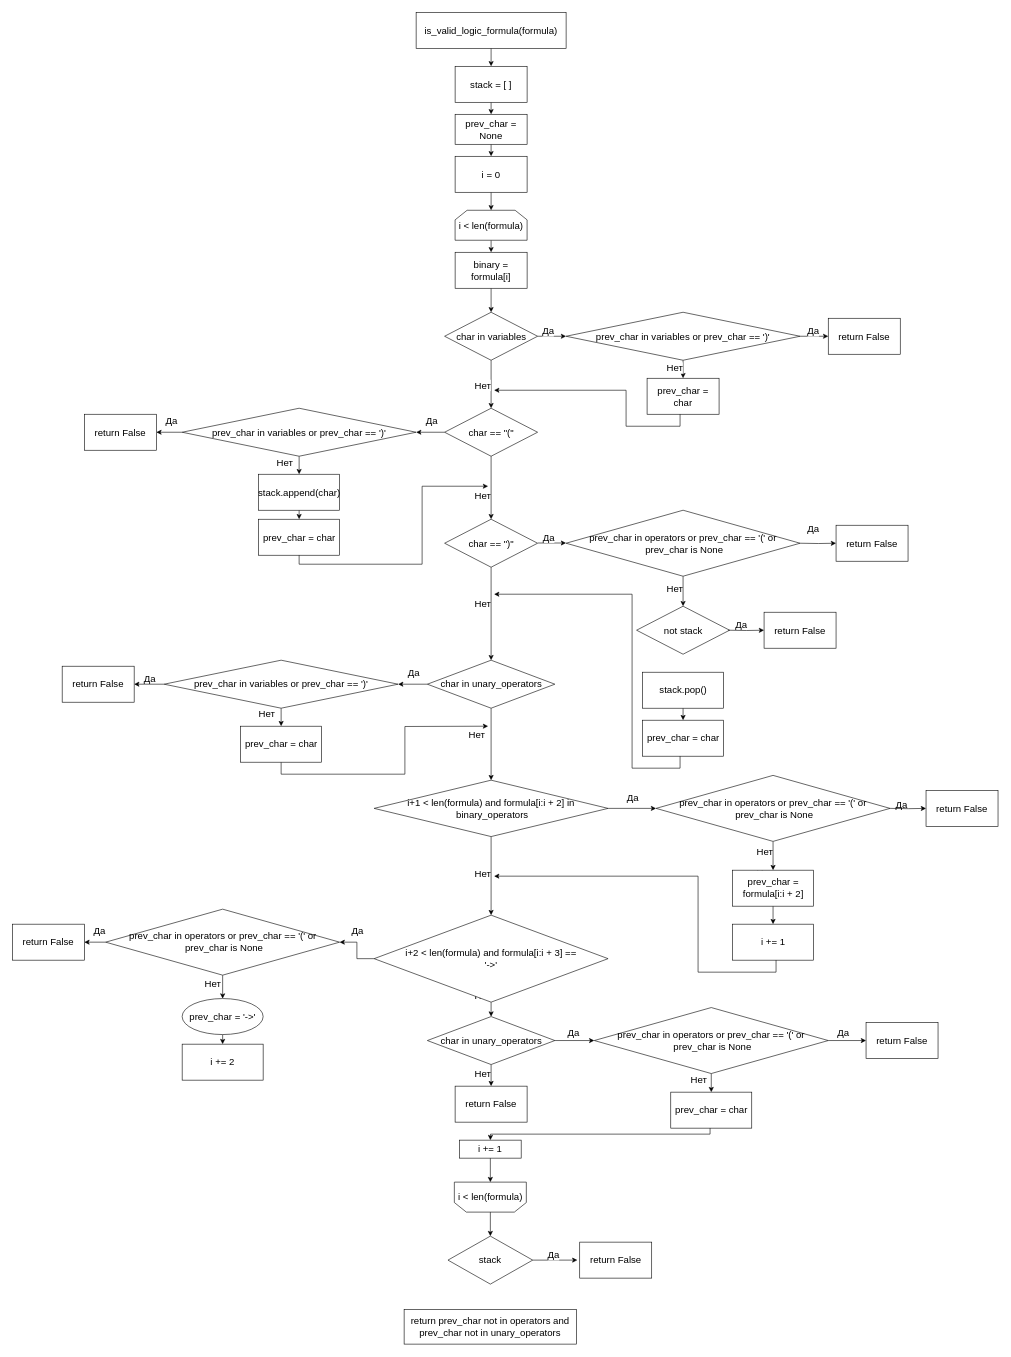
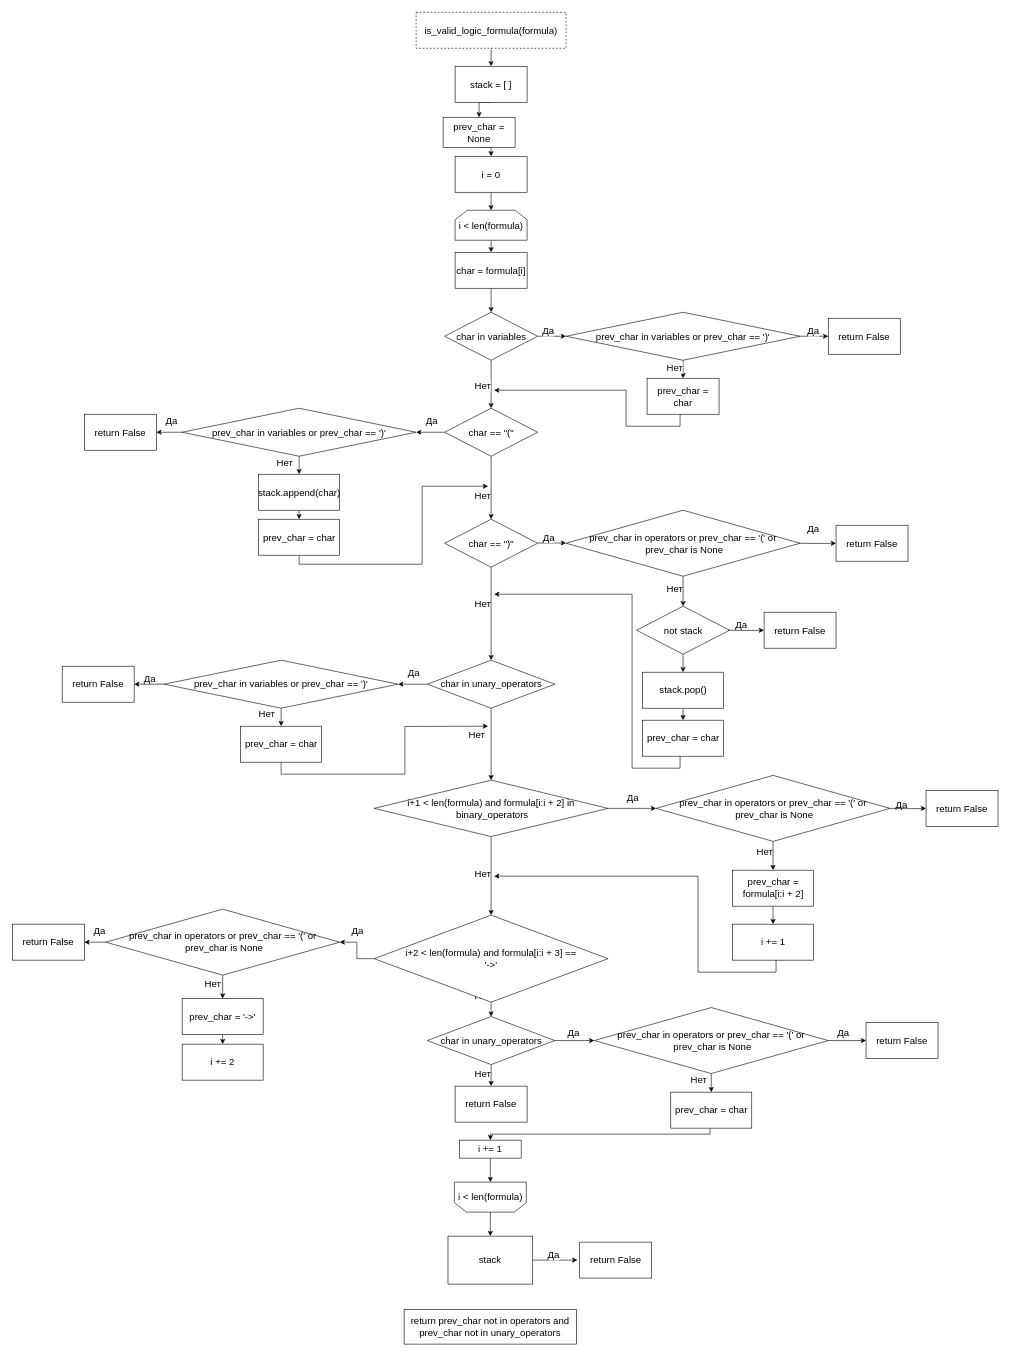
node "is_valid_logic_formula(formula)": style solid -> dashed
node "prev_char = None": moved (491, 129) -> (479, 132)
node "binary = formula[i]": label "binary = formula[i]" -> "char = formula[i]"
edge "not stack" -> "stack.pop()": added
node "prev_char = '->'": shape ellipse -> rectangle
node "stack": shape diamond -> rectangle
